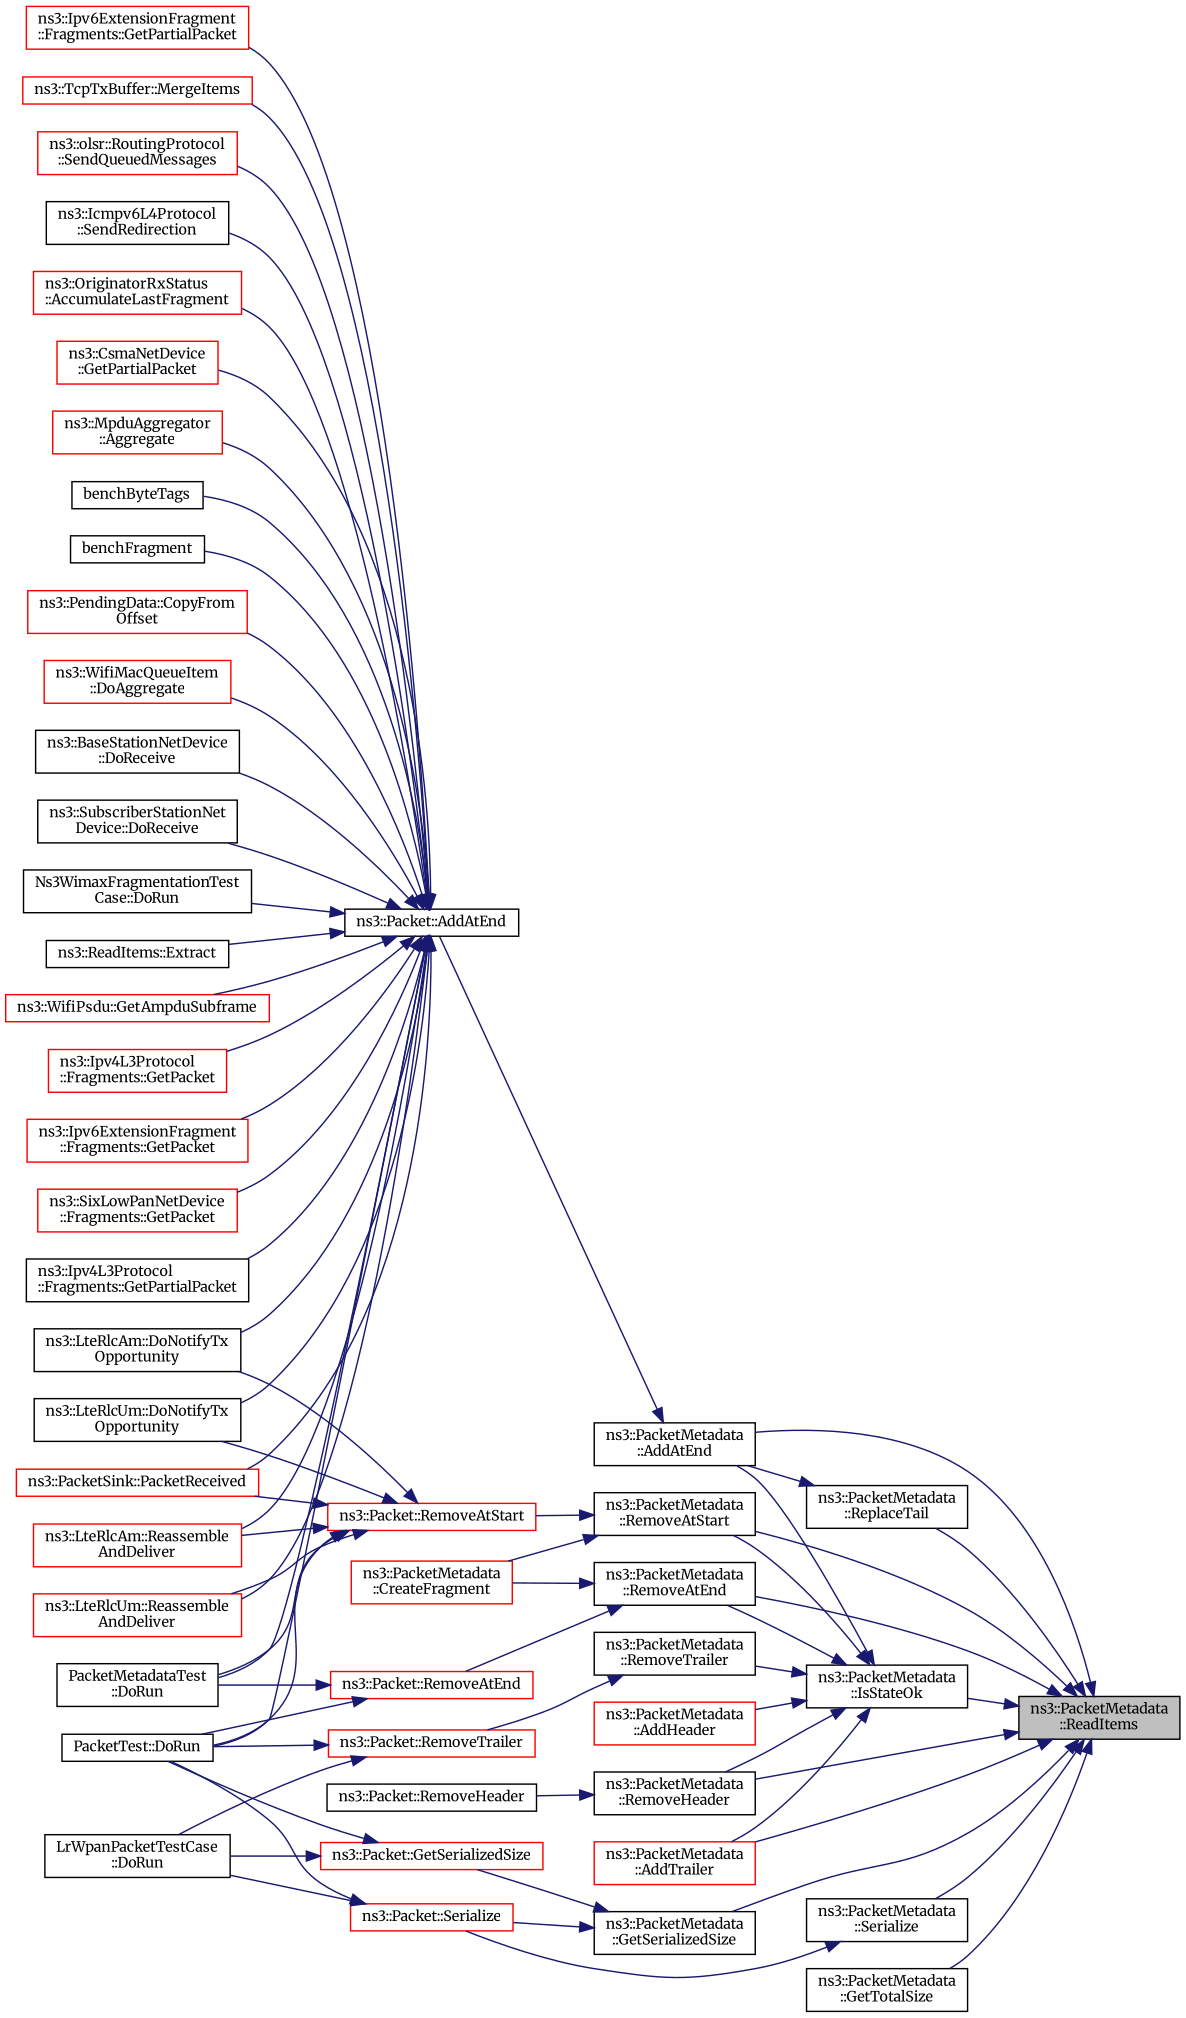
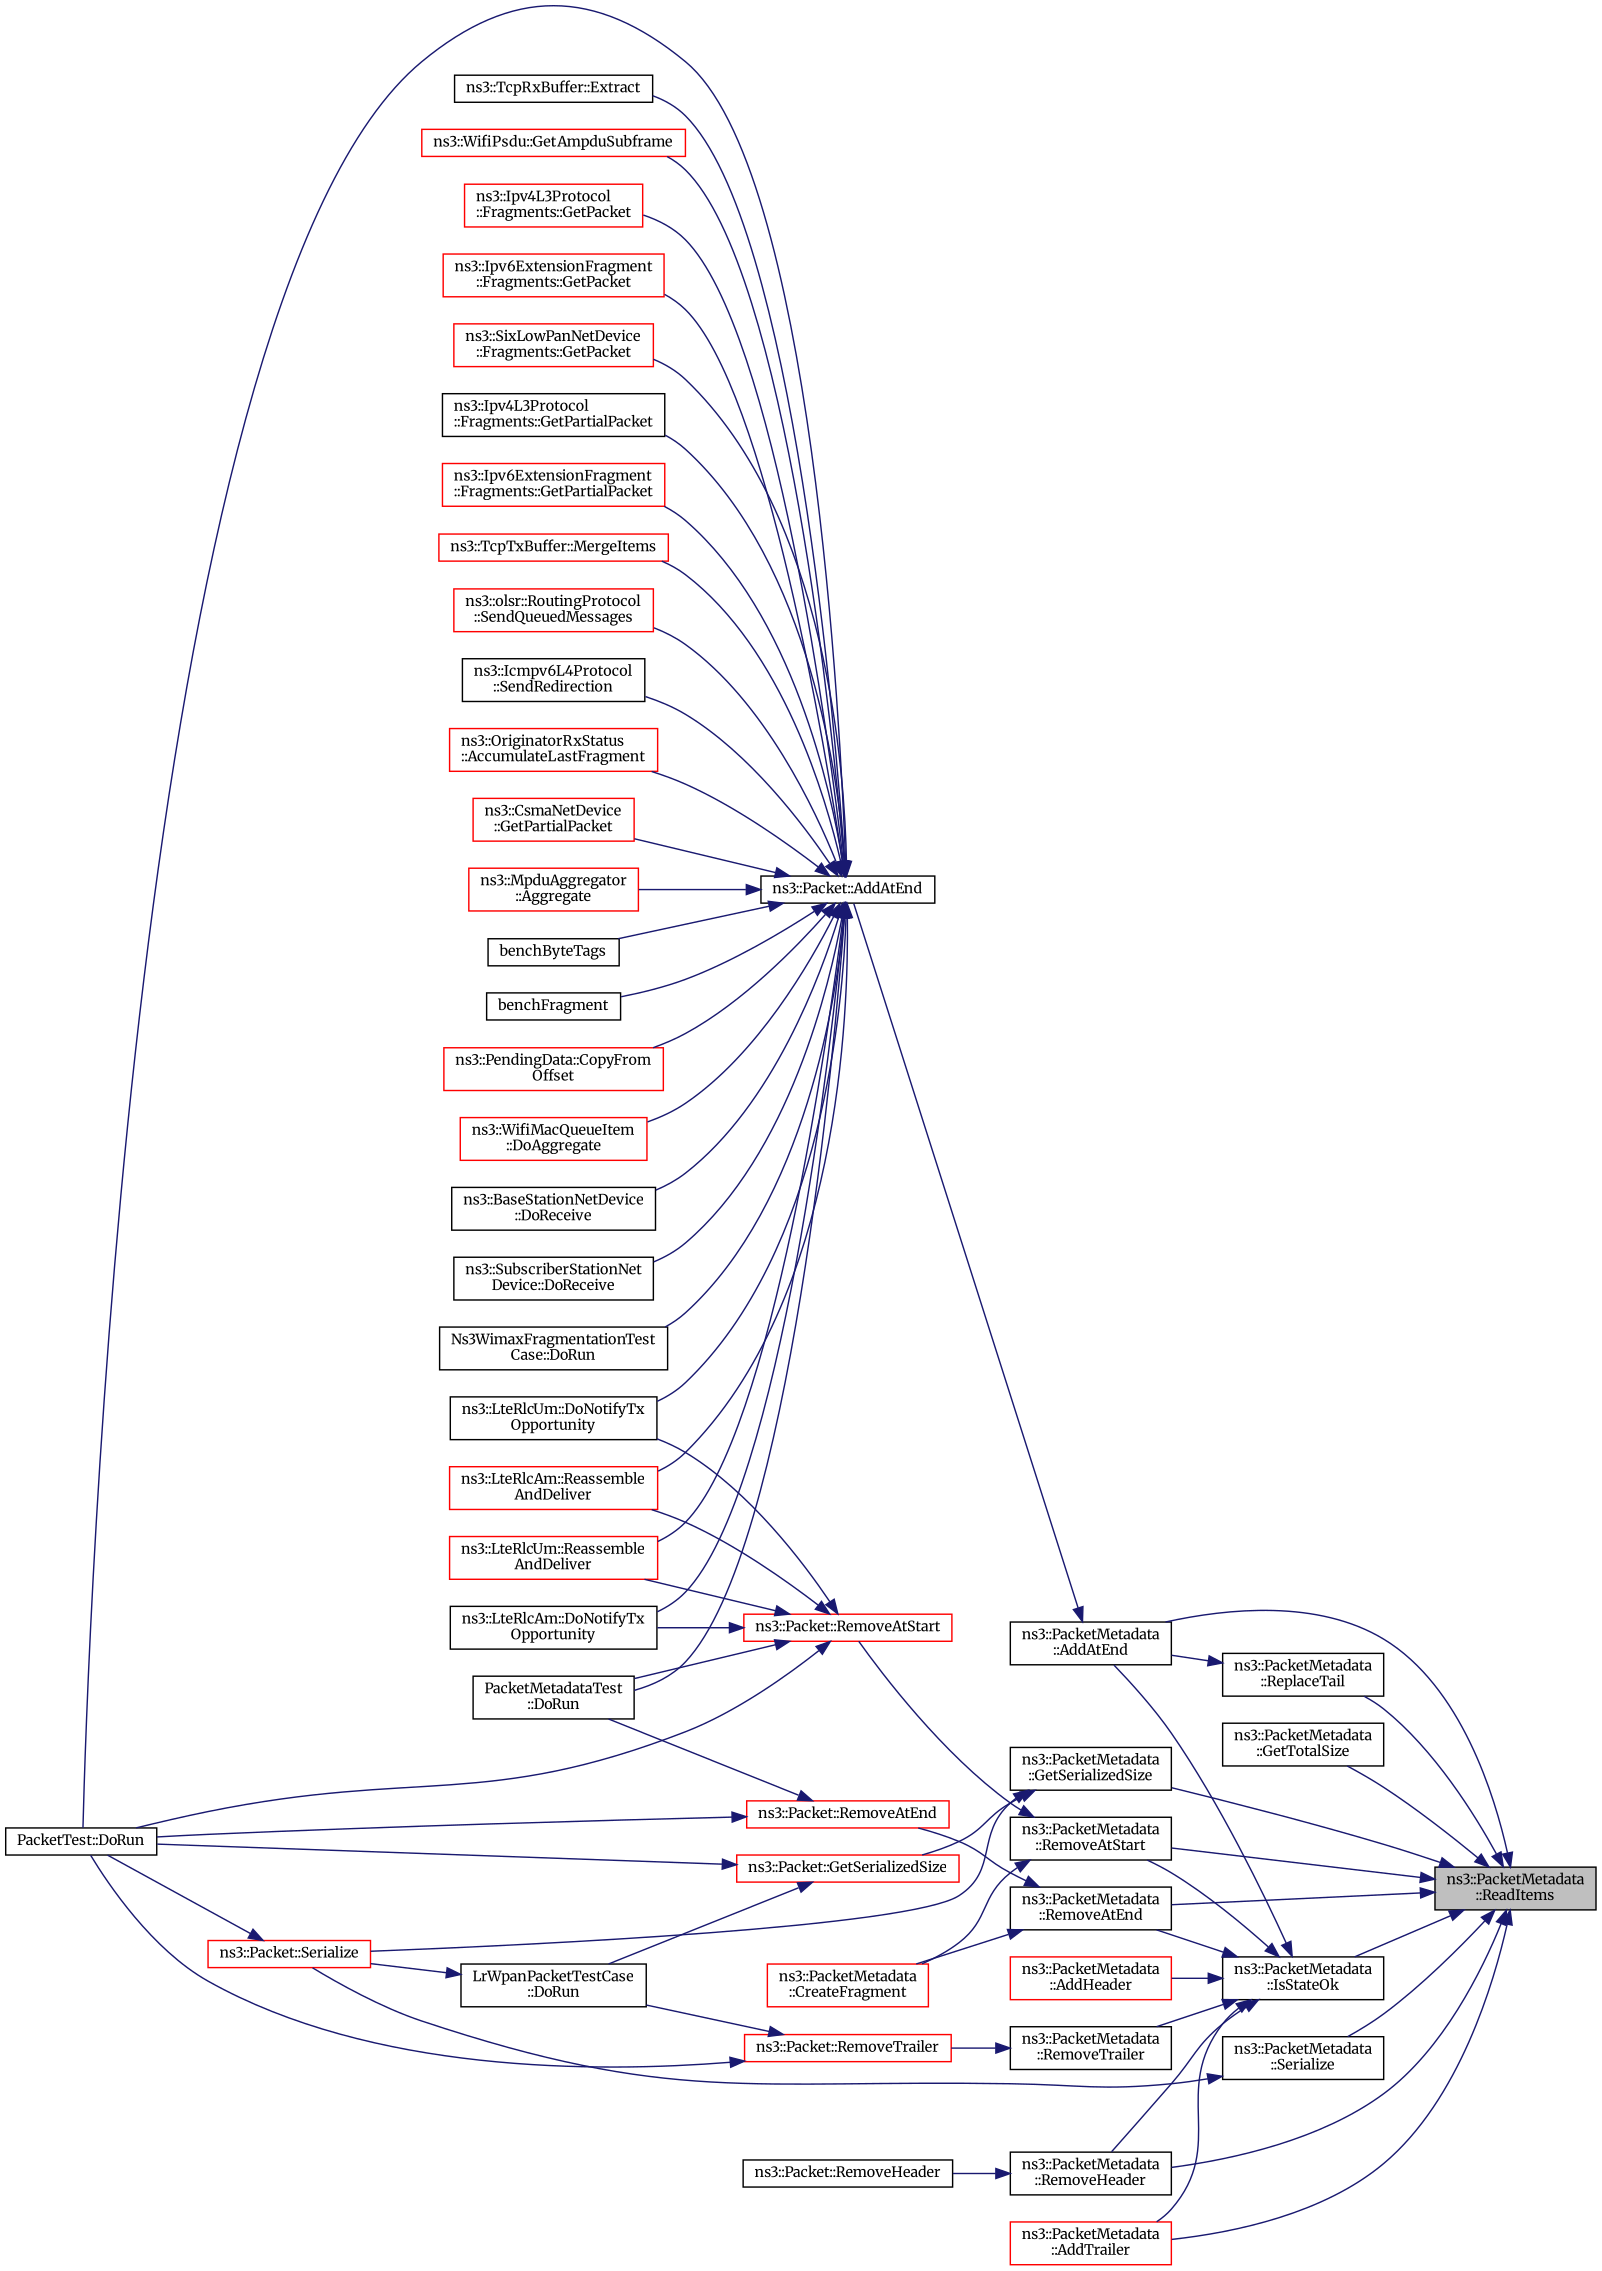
node "ns3::ReadItems::Extract": label "ns3::ReadItems::Extract" -> "ns3::TcpRxBuffer::Extract"
node "ns3::PacketSink::PacketReceived": removed
edge "LrWpanPacketTestCase ::DoRun" -> "ns3::Packet::Serialize": reversed
